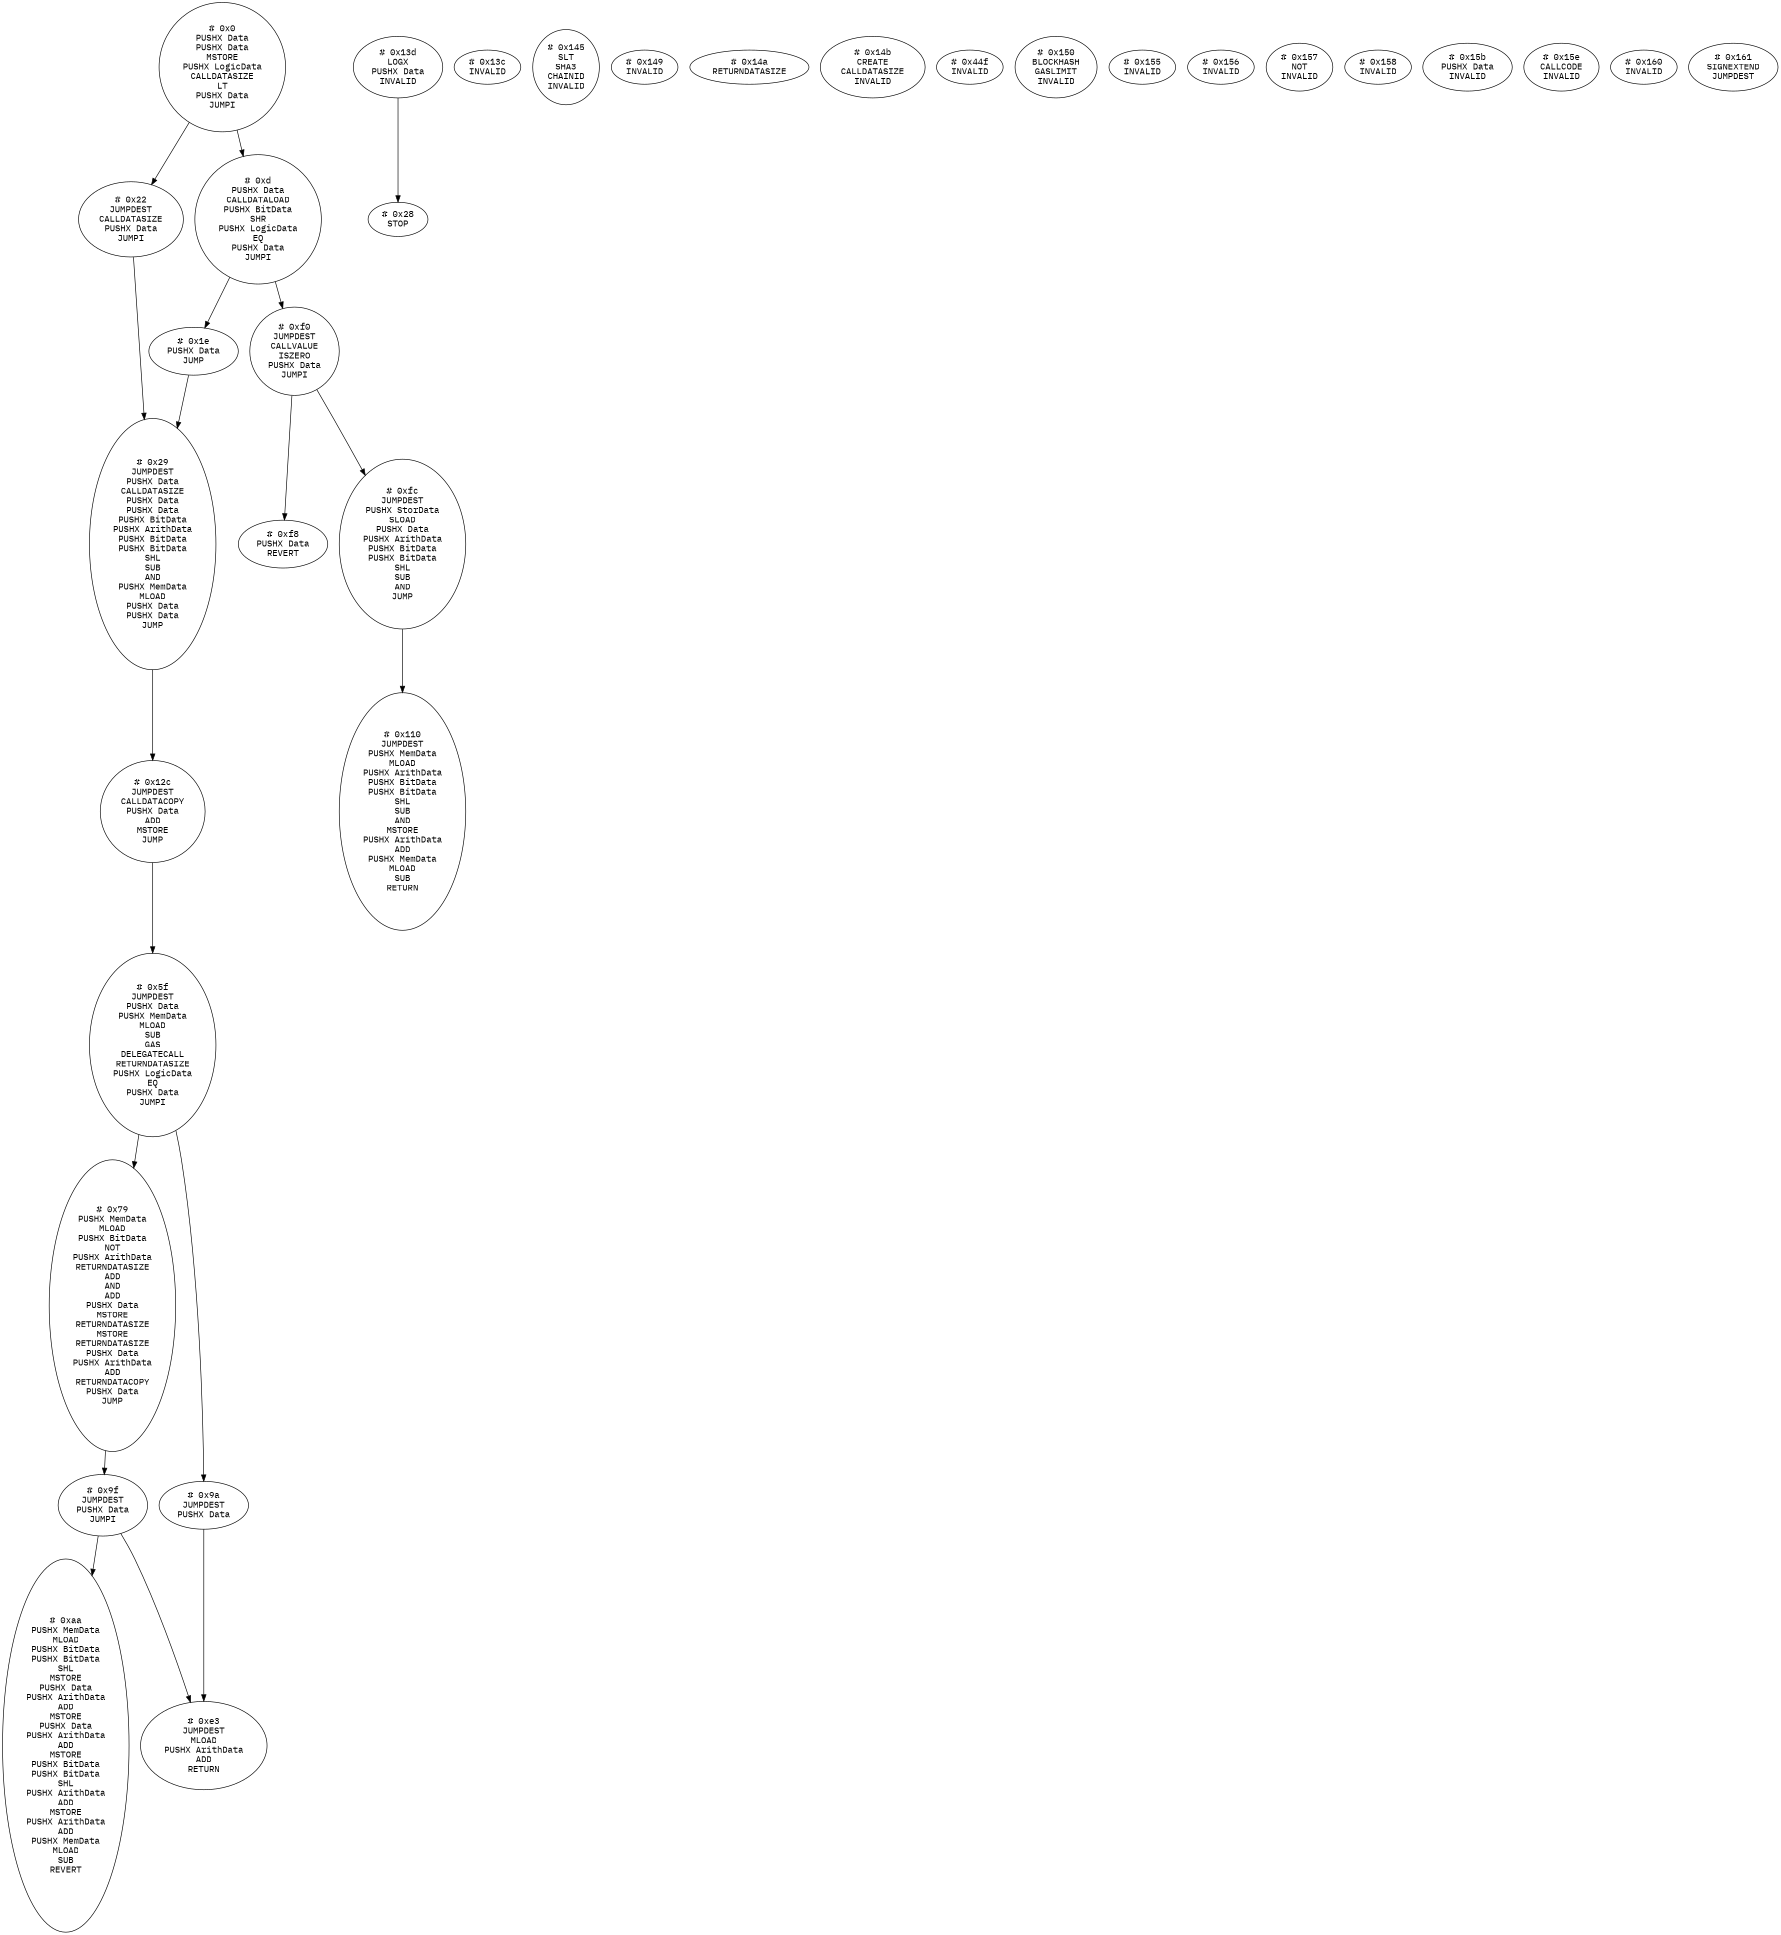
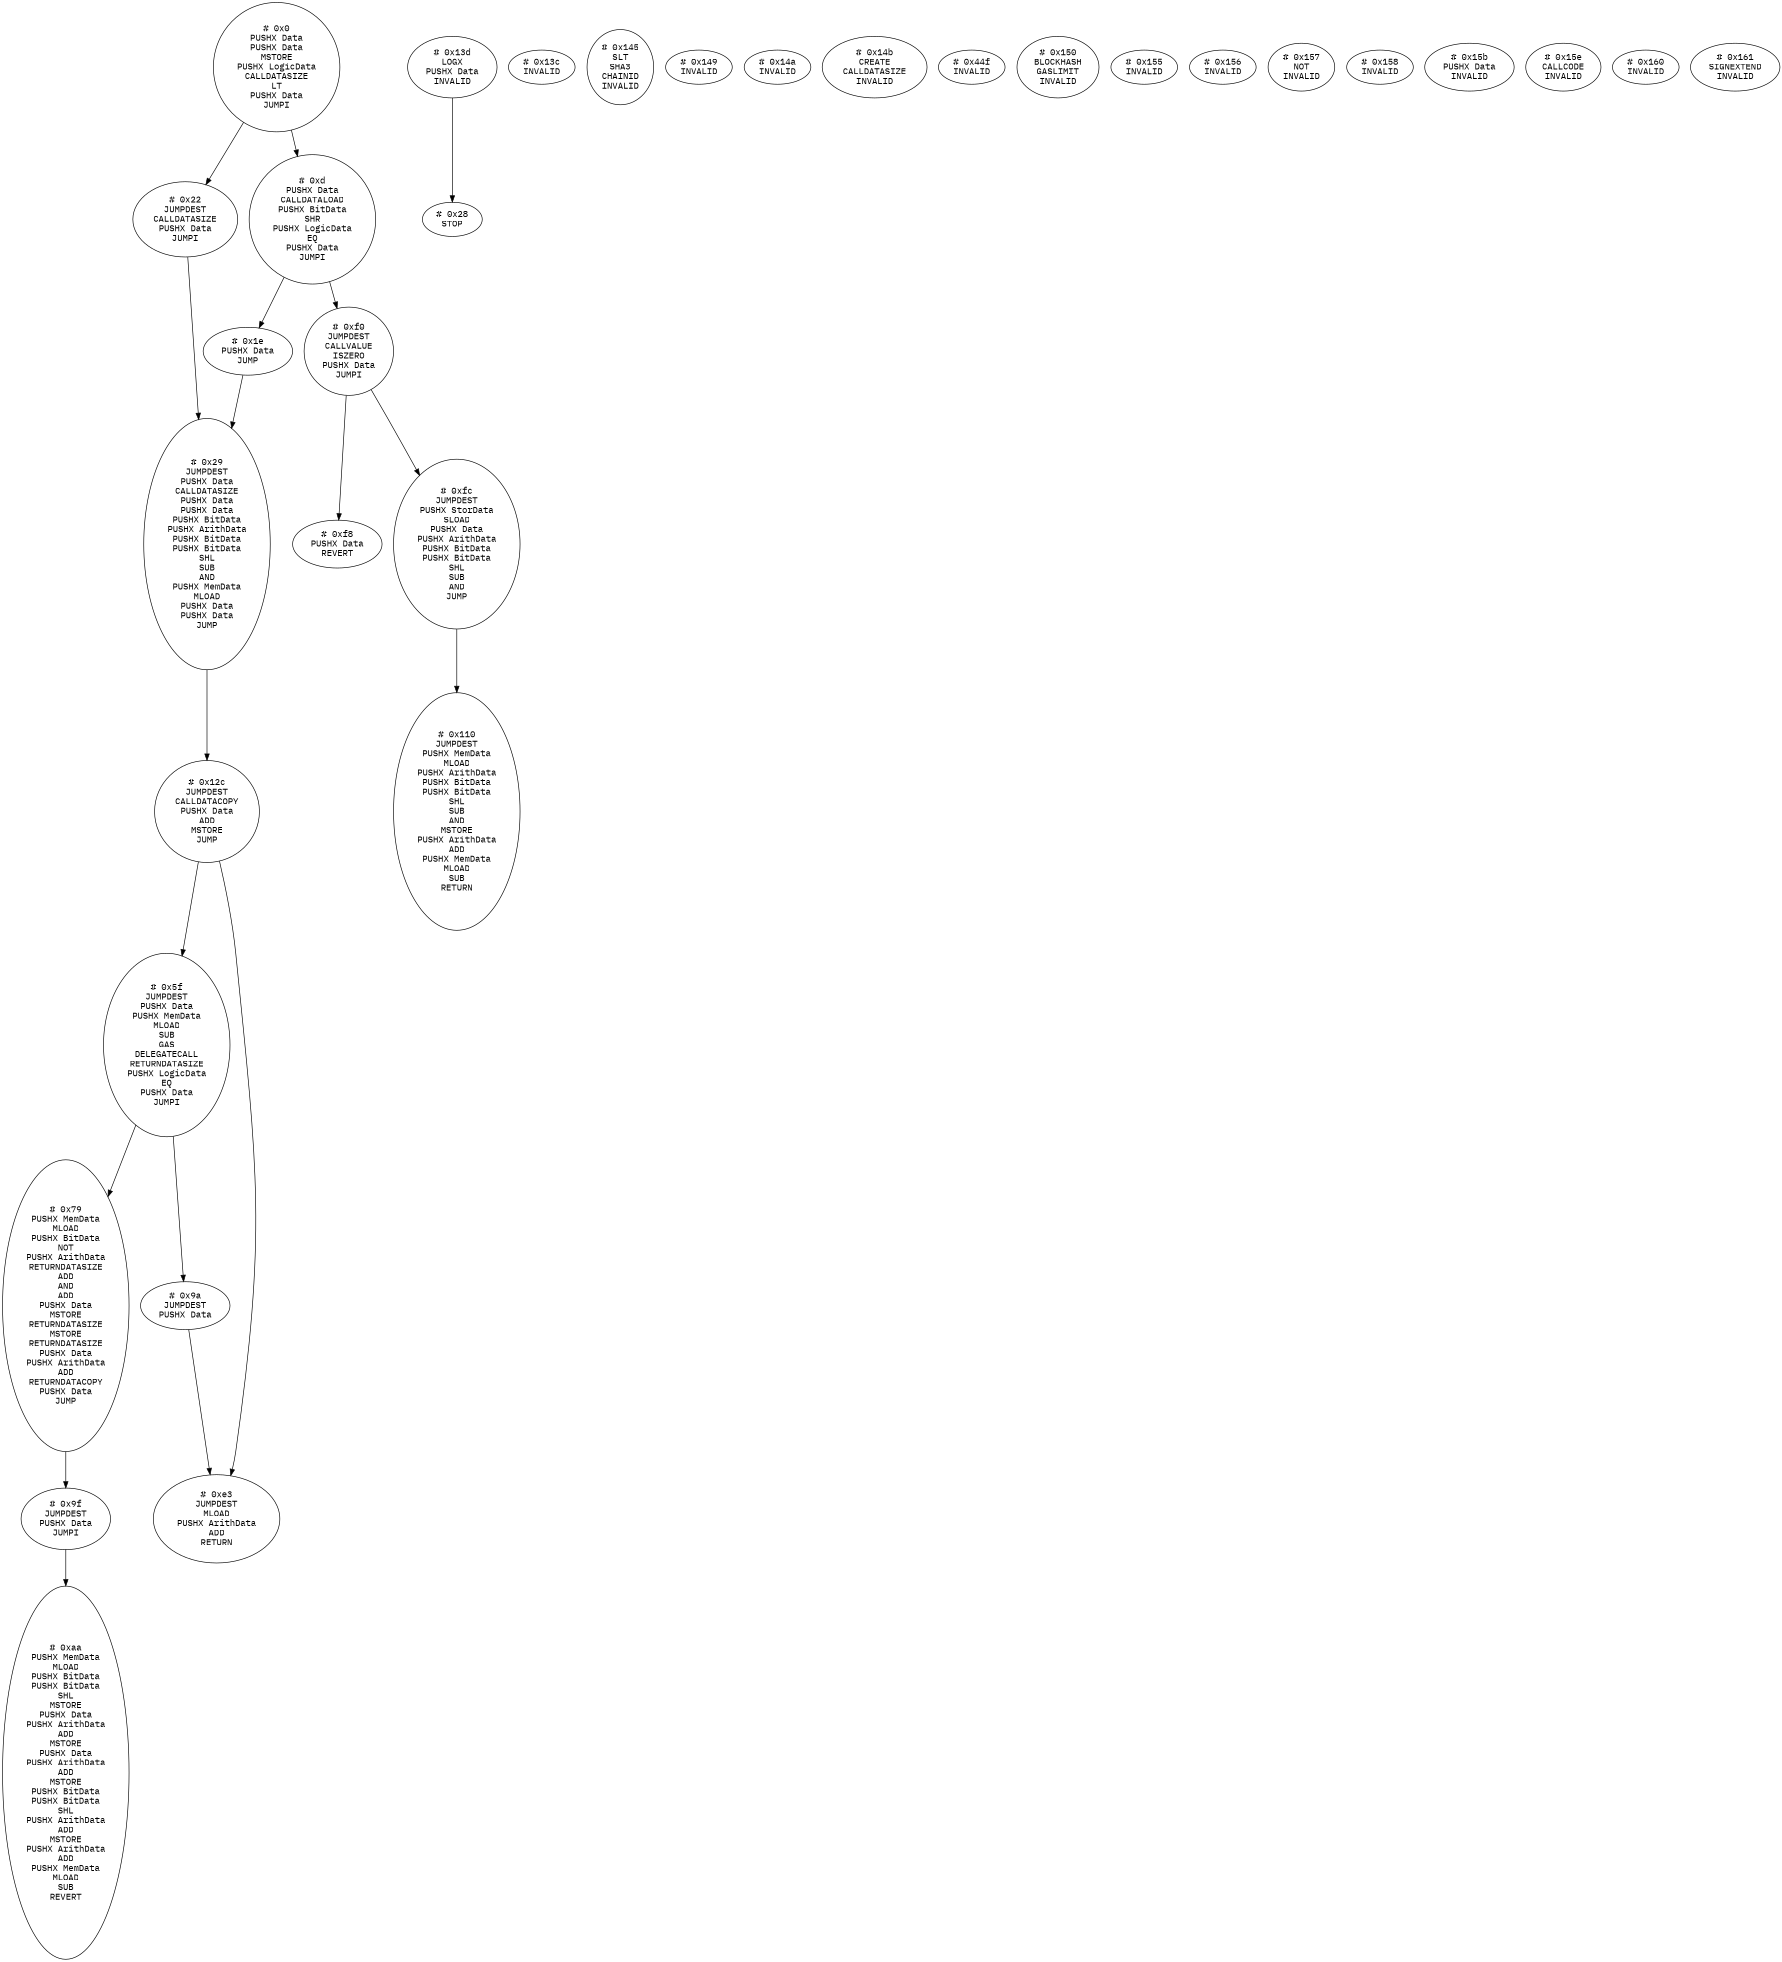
node "# 0x14a RETURNDATASIZE": label "# 0x14a RETURNDATASIZE" -> "# 0x14a INVALID"
node "# 0x161 SIGNEXTEND JUMPDEST": label "# 0x161 SIGNEXTEND JUMPDEST" -> "# 0x161 SIGNEXTEND INVALID"
edge "# 0x9f JUMPDEST PUSHX Data JUMPI" -> "# 0xe3 JUMPDEST MLOAD PUSHX ArithData ADD RETURN": now "# 0x12c JUMPDEST CALLDATACOPY PUSHX Data ADD MSTORE JUMP" -> "# 0xe3 JUMPDEST MLOAD PUSHX ArithData ADD RETURN"
